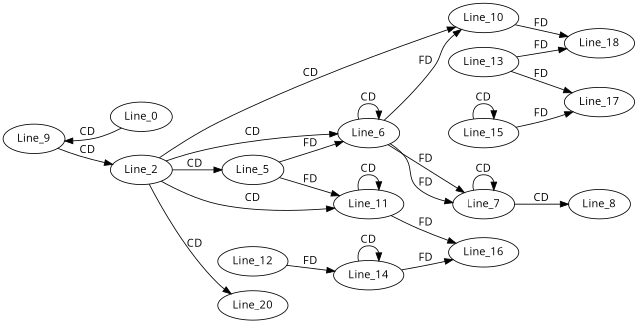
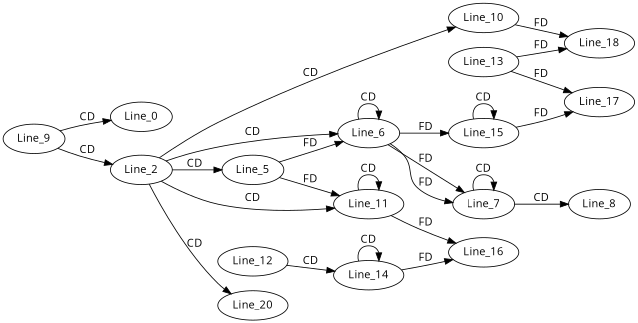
edge "Line_6" -> "Line_10": now "Line_6" -> "Line_15"
edge "Line_0" -> "Line_9": reversed
edge "Line_12" -> "Line_14": label "FD" -> "CD"
